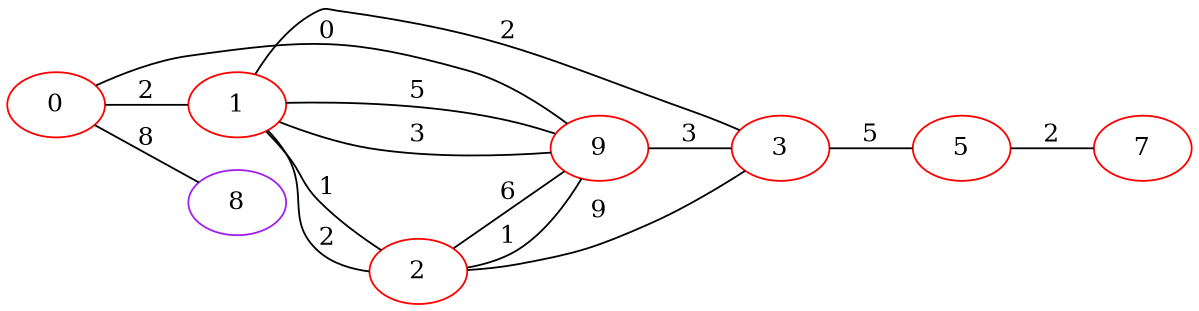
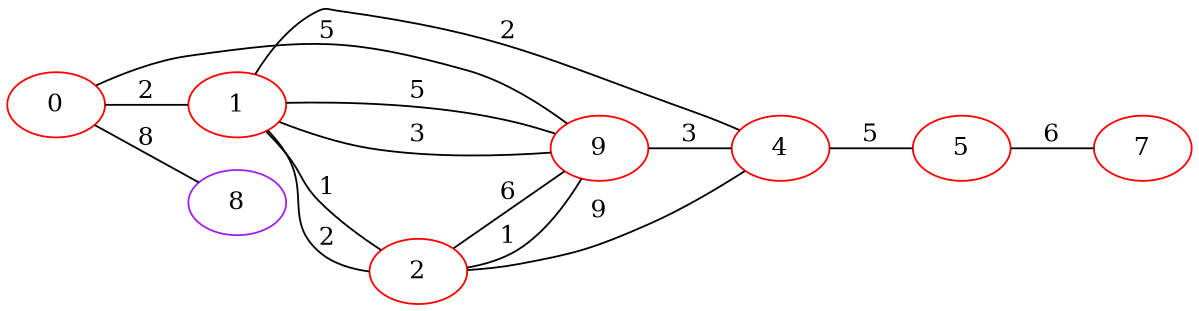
edge "0" -- "9": label "0" -> "5"
edge "5" -- "7": label "2" -> "6"
node "3": label "3" -> "4"
